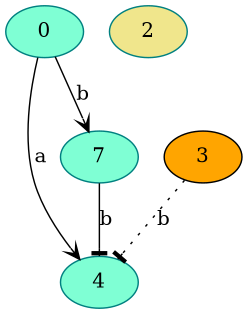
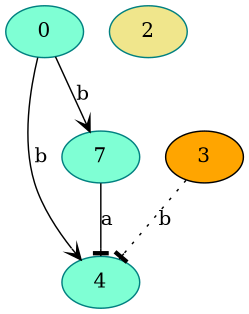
edge "0" -> "4": label "a" -> "b"
edge "7" -> "4": label "b" -> "a"
